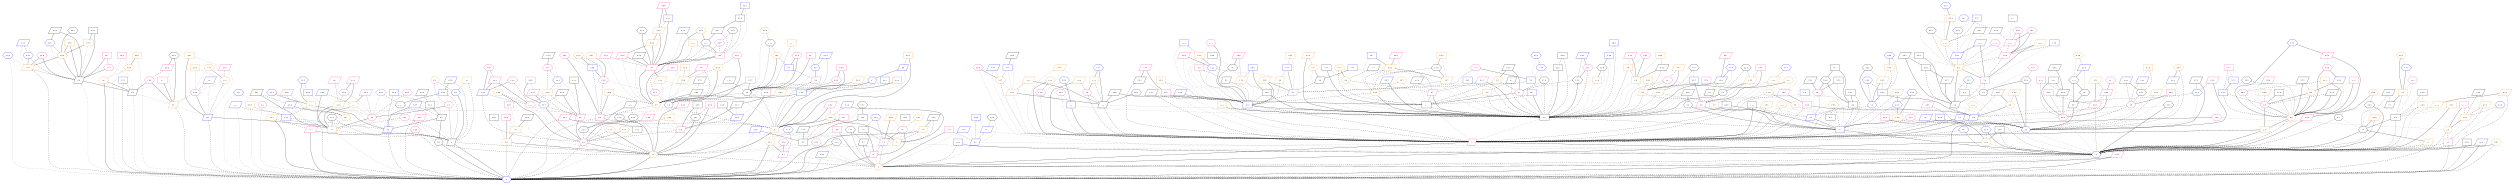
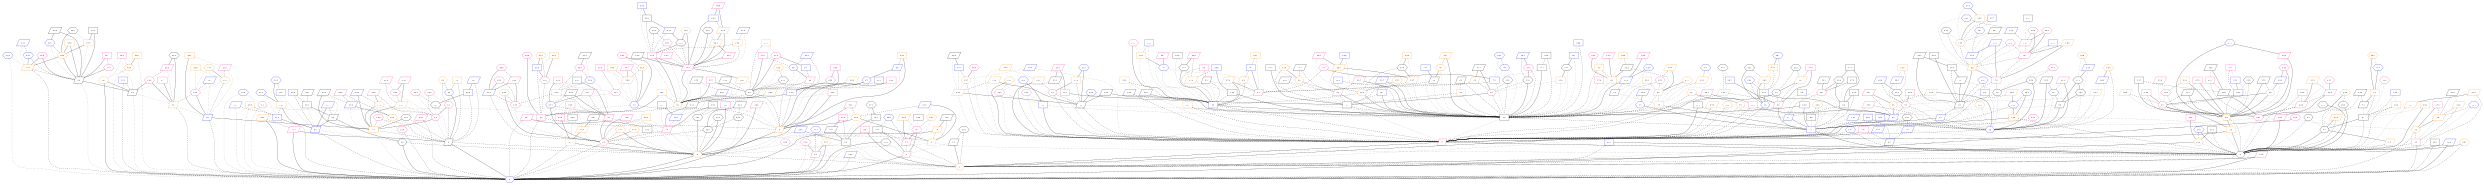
node "189": removed
node "158": color black -> deeppink
